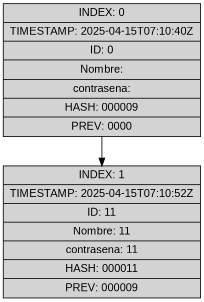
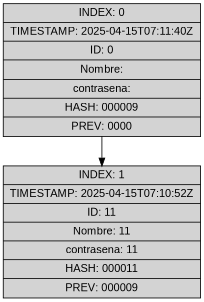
node "INDEX: 0": text "TIMESTAMP: 2025-04-15T07:10:40Z" -> "TIMESTAMP: 2025-04-15T07:11:40Z"
